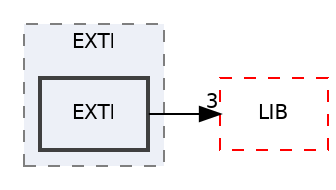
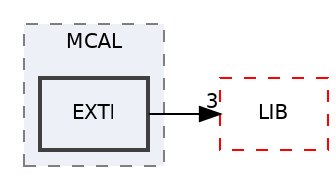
cluster "EXTI": label "EXTI" -> "MCAL"
